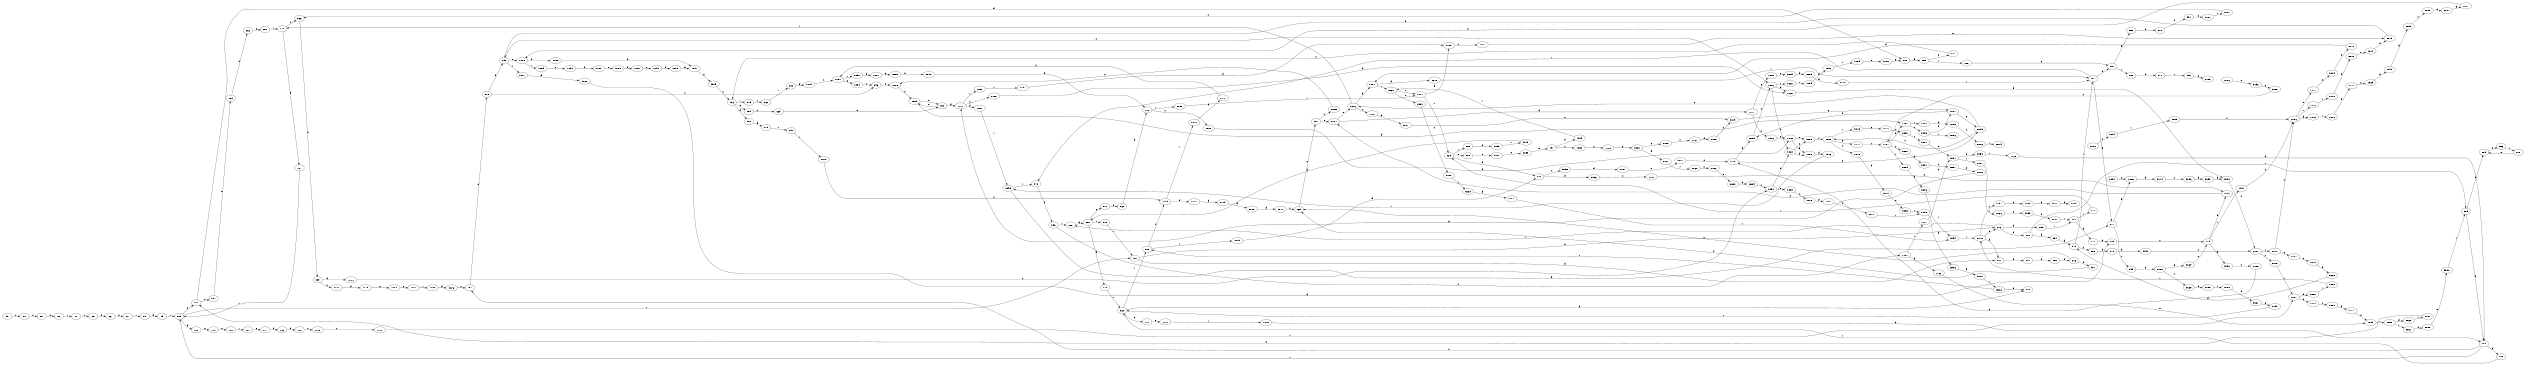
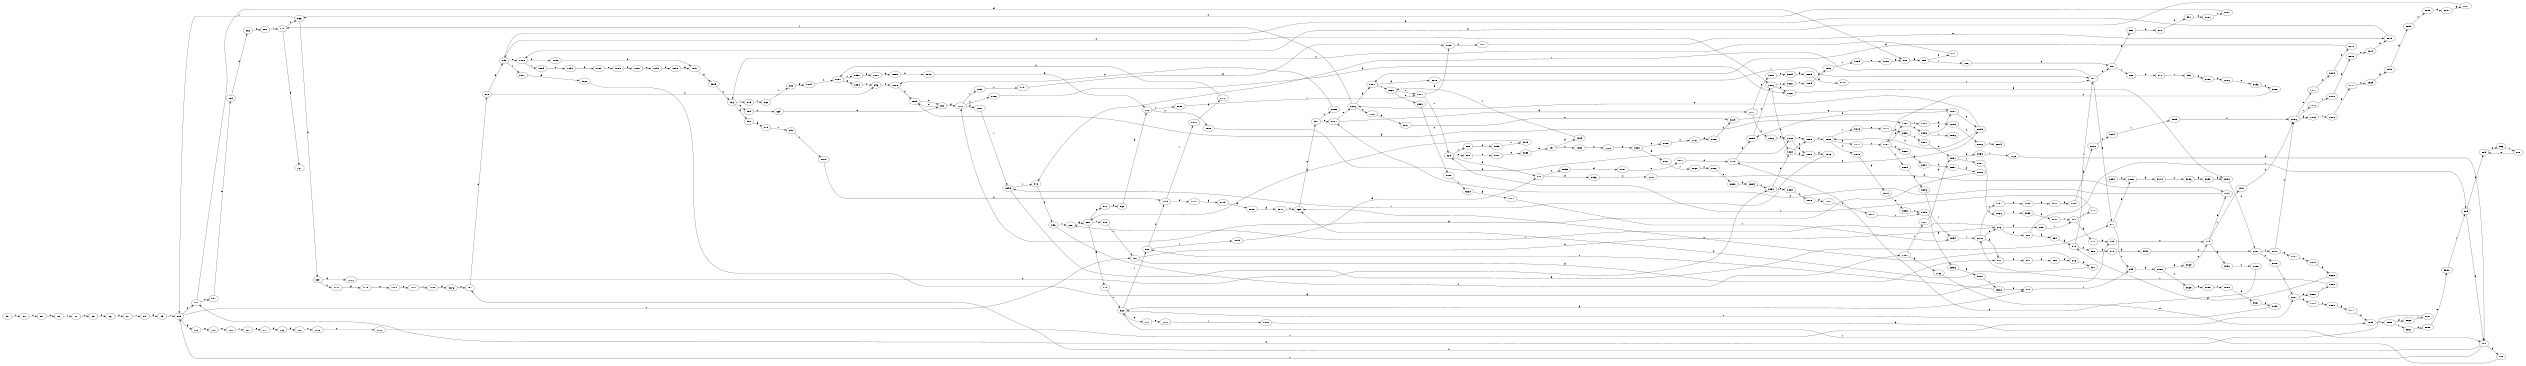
edge "S123" -> "S156": added, label "C"
edge "S315" -> "S318": added, label "G"
edge "S67" -> "S10": now "S66" -> "S10"
edge "S85" -> "S99": added, label "A"
